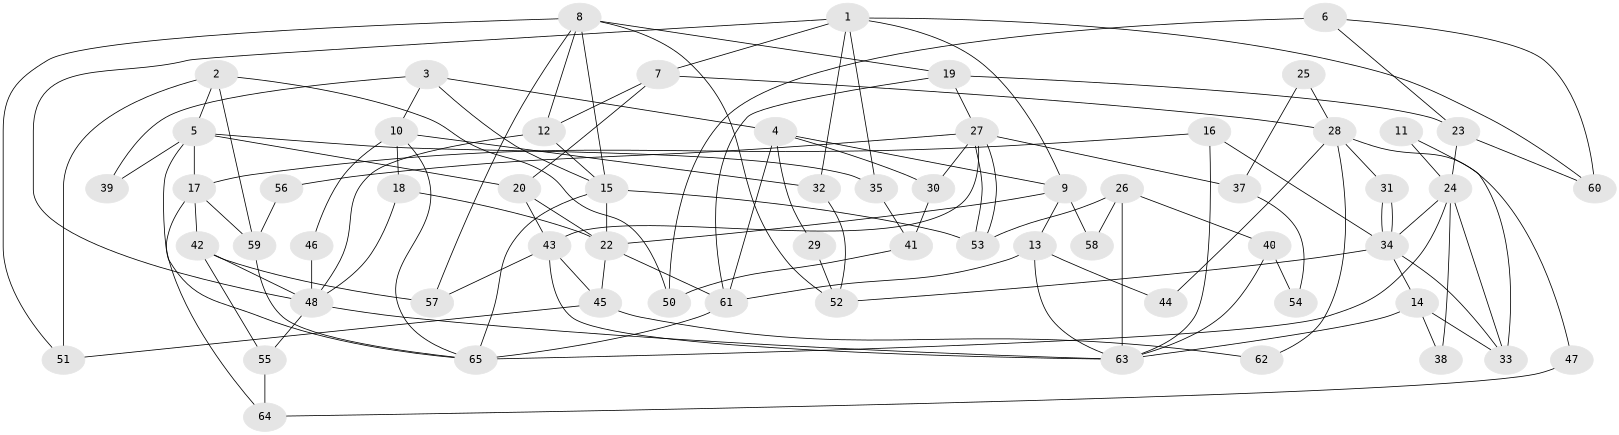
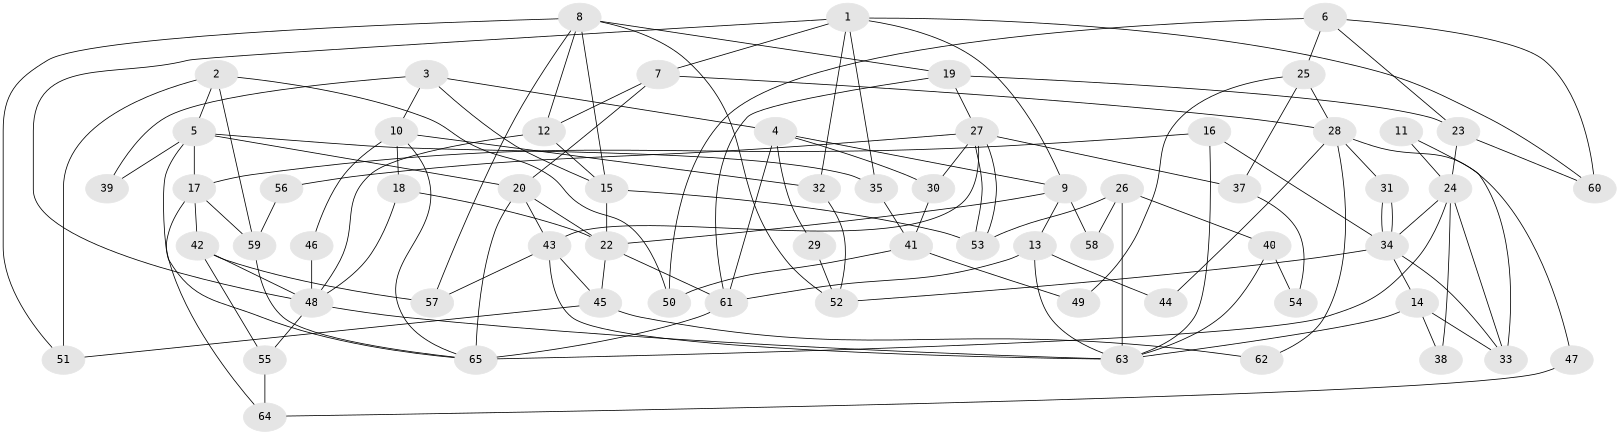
edge "6" -- "25": added
edge "15" -- "65": now "20" -- "65"
node "49": added
